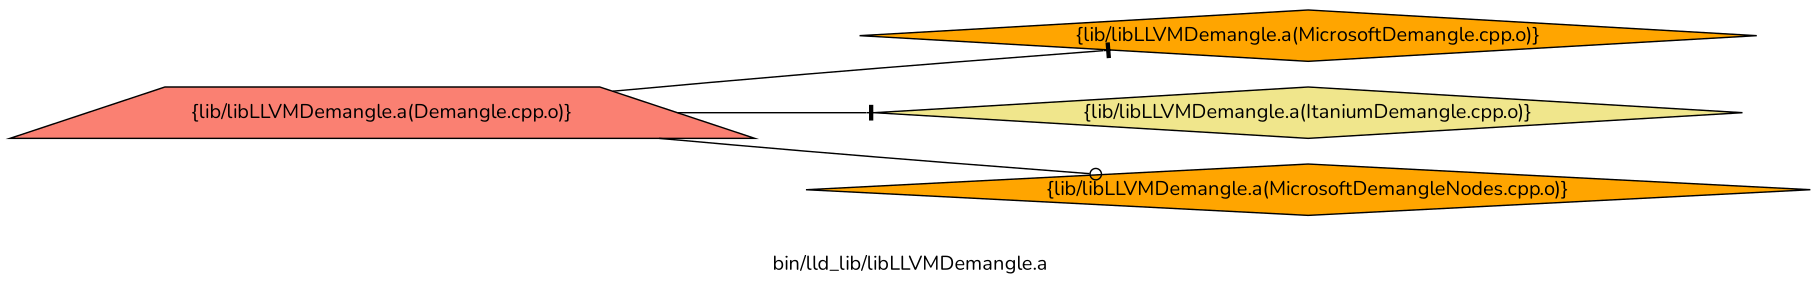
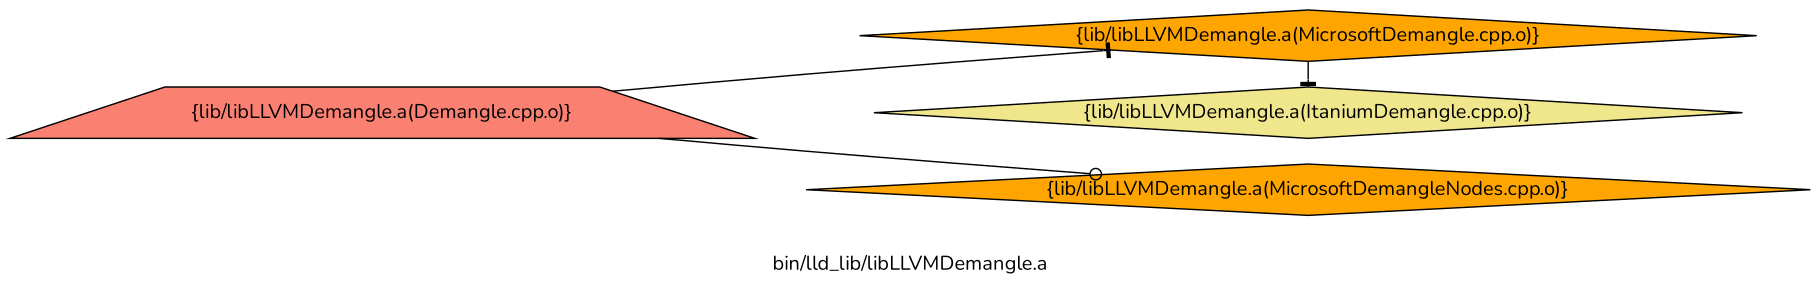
edge "{lib/libLLVMDemangle.a(Demangle.cpp.o)}" -> "{lib/libLLVMDemangle.a(ItaniumDemangle.cpp.o)}": now "{lib/libLLVMDemangle.a(MicrosoftDemangle.cpp.o)}" -> "{lib/libLLVMDemangle.a(ItaniumDemangle.cpp.o)}"
